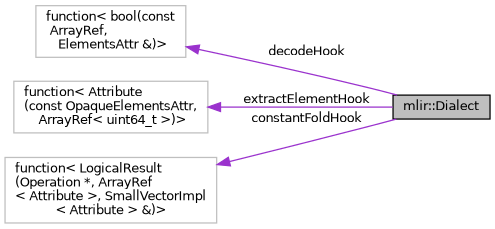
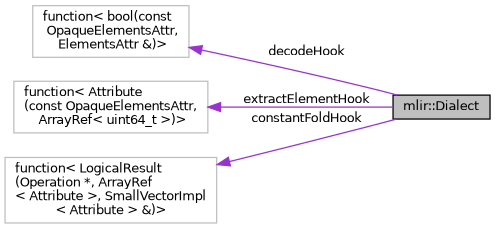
node "function< bool(const ArrayRef, ElementsAttr &)>": label "function< bool(const ArrayRef, ElementsAttr &)>" -> "function< bool(const OpaqueElementsAttr, ElementsAttr &)>"
